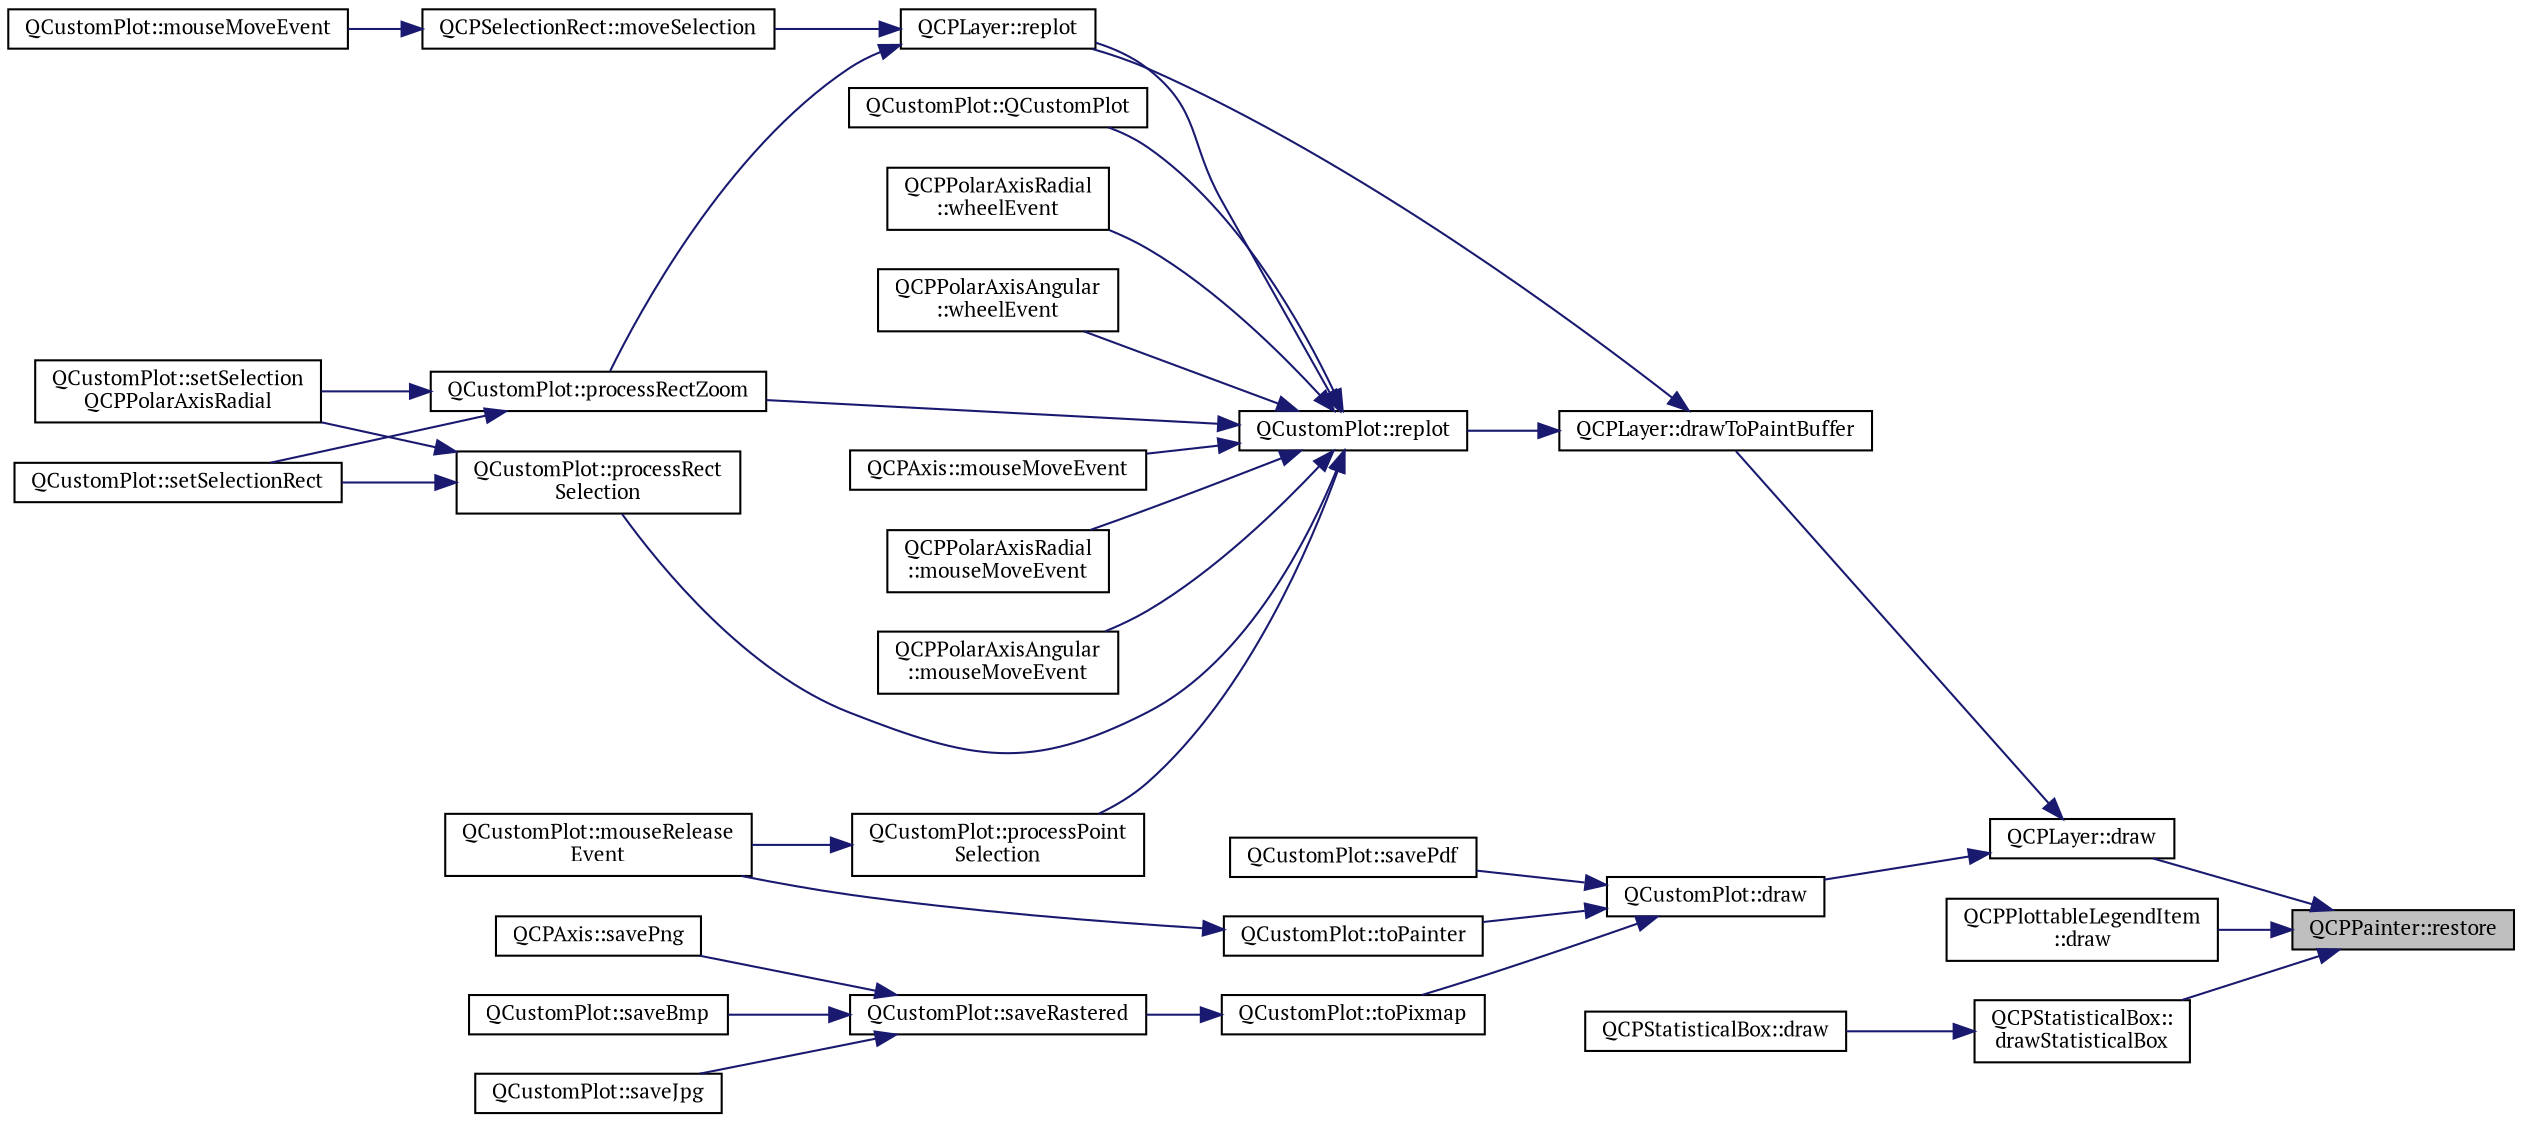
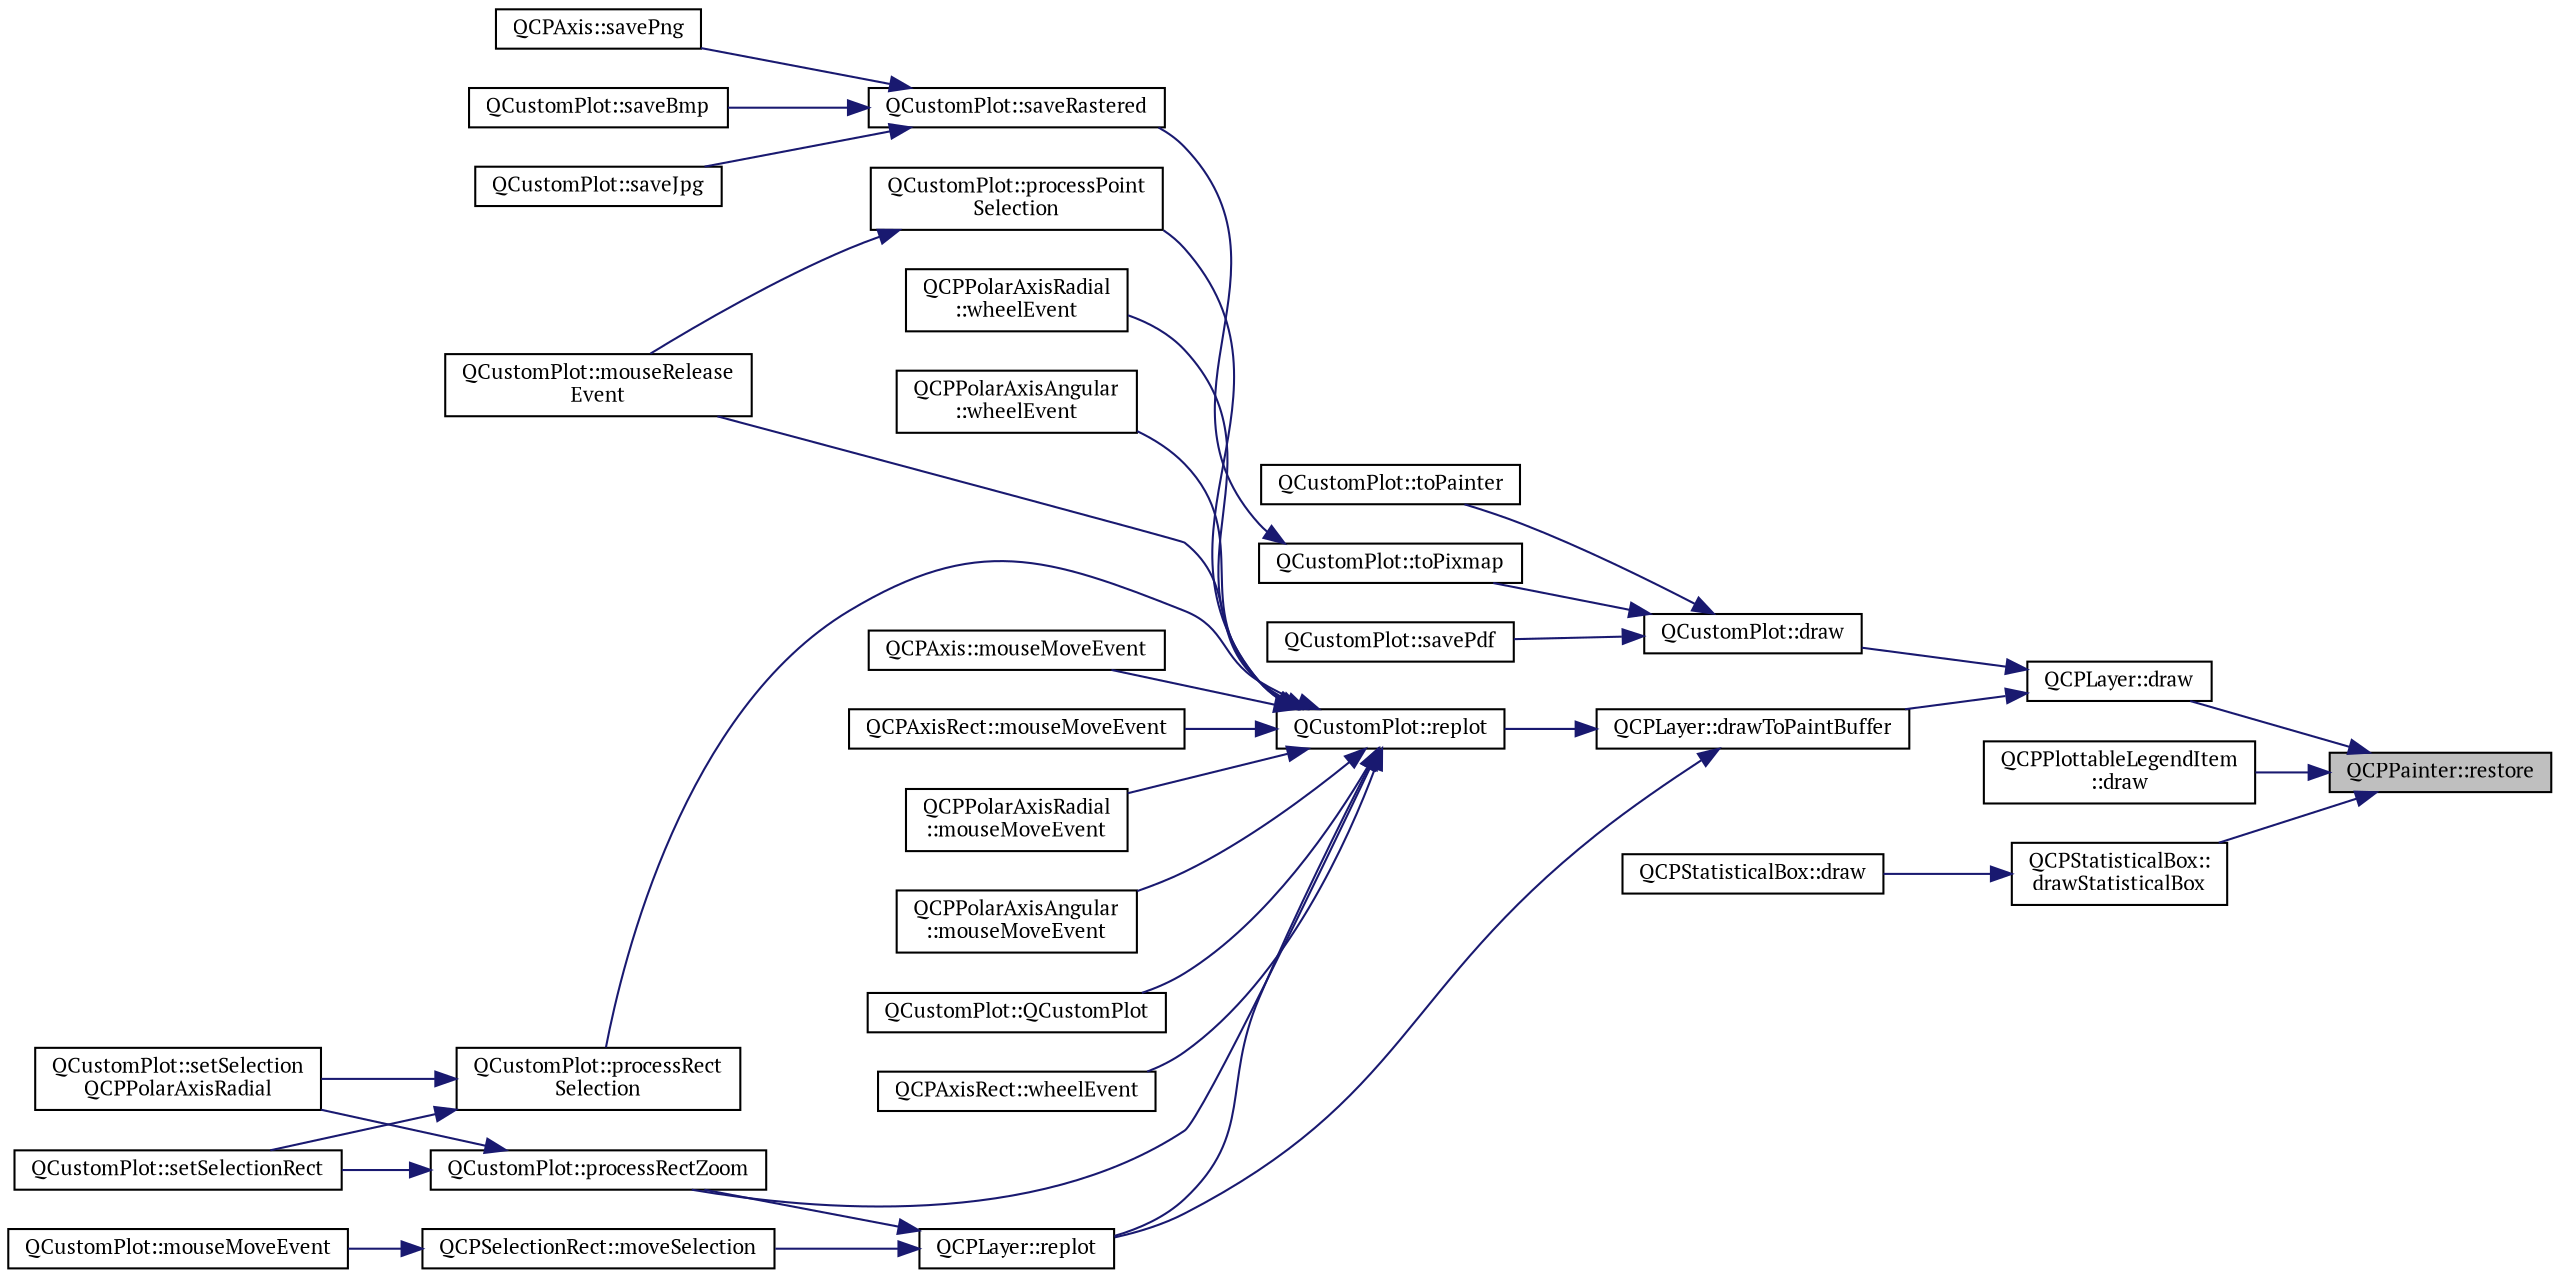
node "QCPAxisRect::mouseMoveEvent": added
edge "QCustomPlot::mouseRelease Event" -> "QCustomPlot::toPainter": now "QCustomPlot::mouseRelease Event" -> "QCustomPlot::replot"
node "QCPAxisRect::wheelEvent": added
